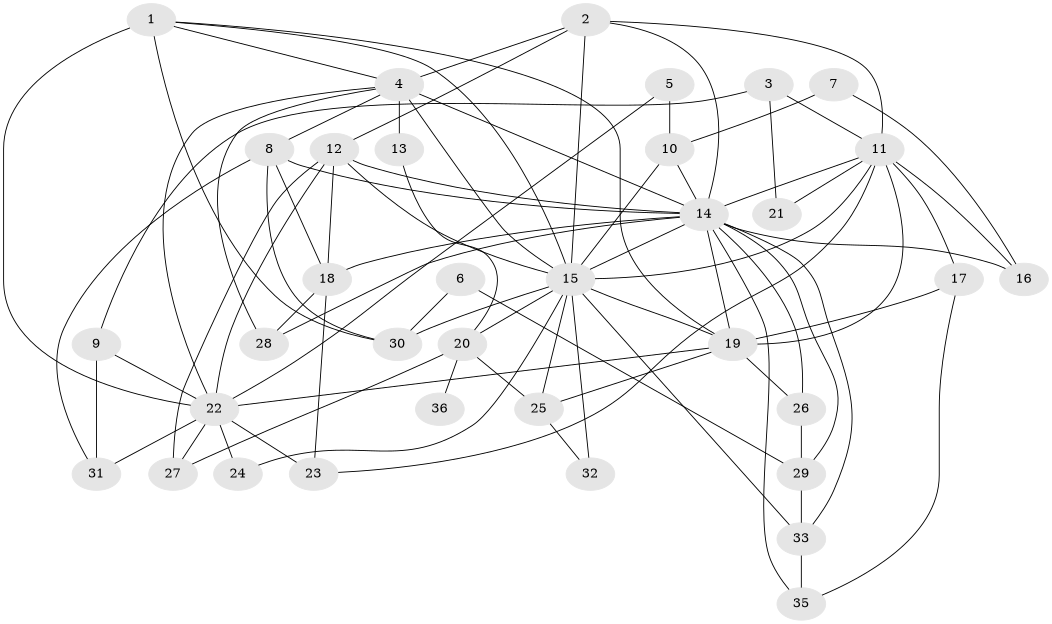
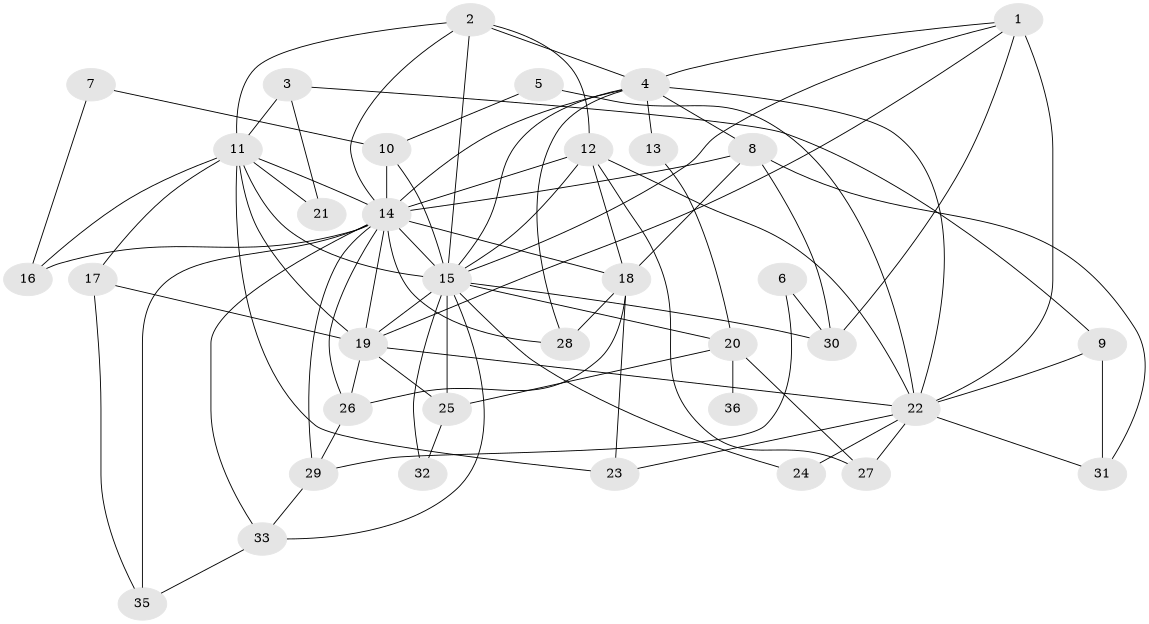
edge "18" -- "26": added
